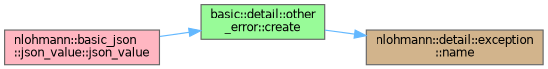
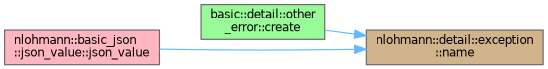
edge "nlohmann::basic_json ::json_value::json_value" -> "basic::detail::other _error::create": now "nlohmann::basic_json ::json_value::json_value" -> "nlohmann::detail::exception ::name"
